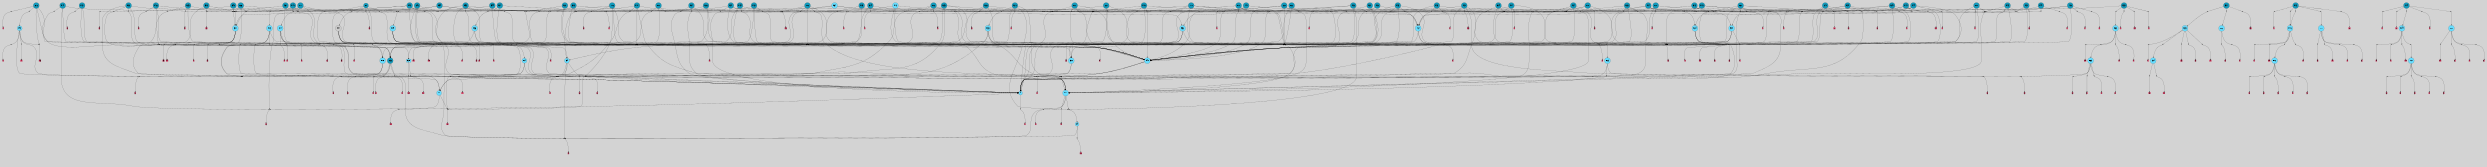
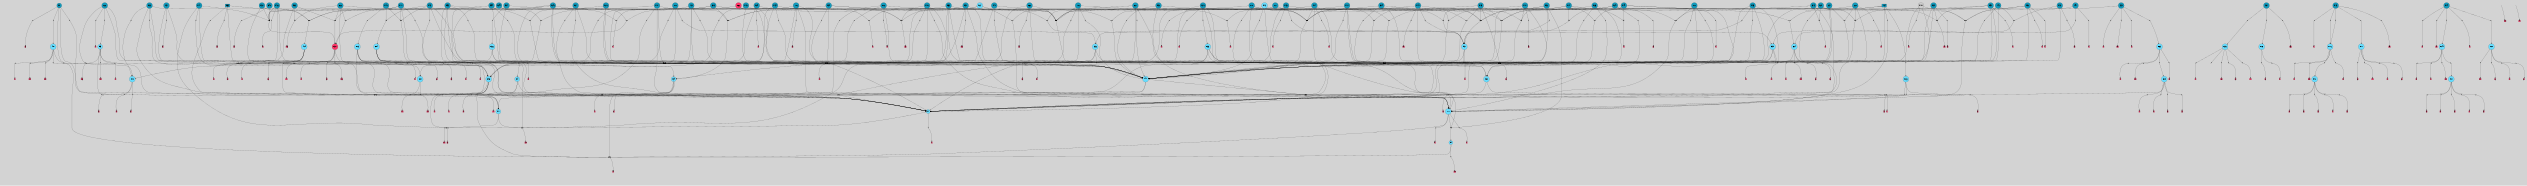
node "T655": shape circle -> box
node "T686": fillcolor #1199bb -> #ff3366
node "T676": removed
node "T734": shape circle -> box
node "T700": fillcolor #1199bb -> #cccccc
node "T321": fillcolor #66ddff -> #ff3366
node "T407": fillcolor #cccccc -> #66ddff
node "T258": fillcolor #1199bb -> #66ddff
node "T320": shape box -> circle
node "T324": removed
